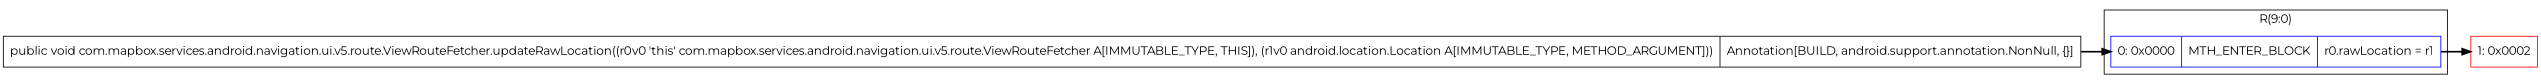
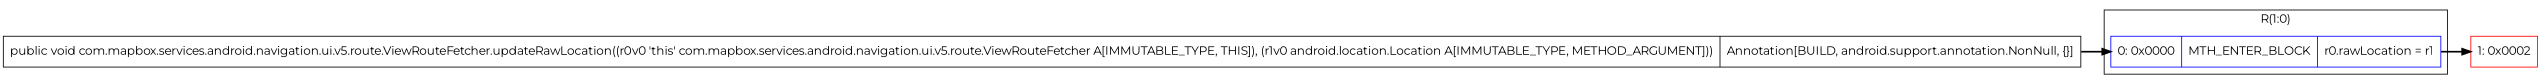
cluster "R(9:0)": label "R(9:0)" -> "R(1:0)"
